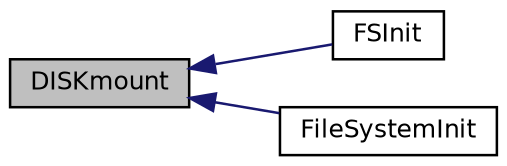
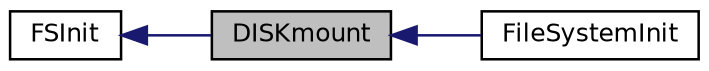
edge "FSInit" -> "DISKmount": reversed
